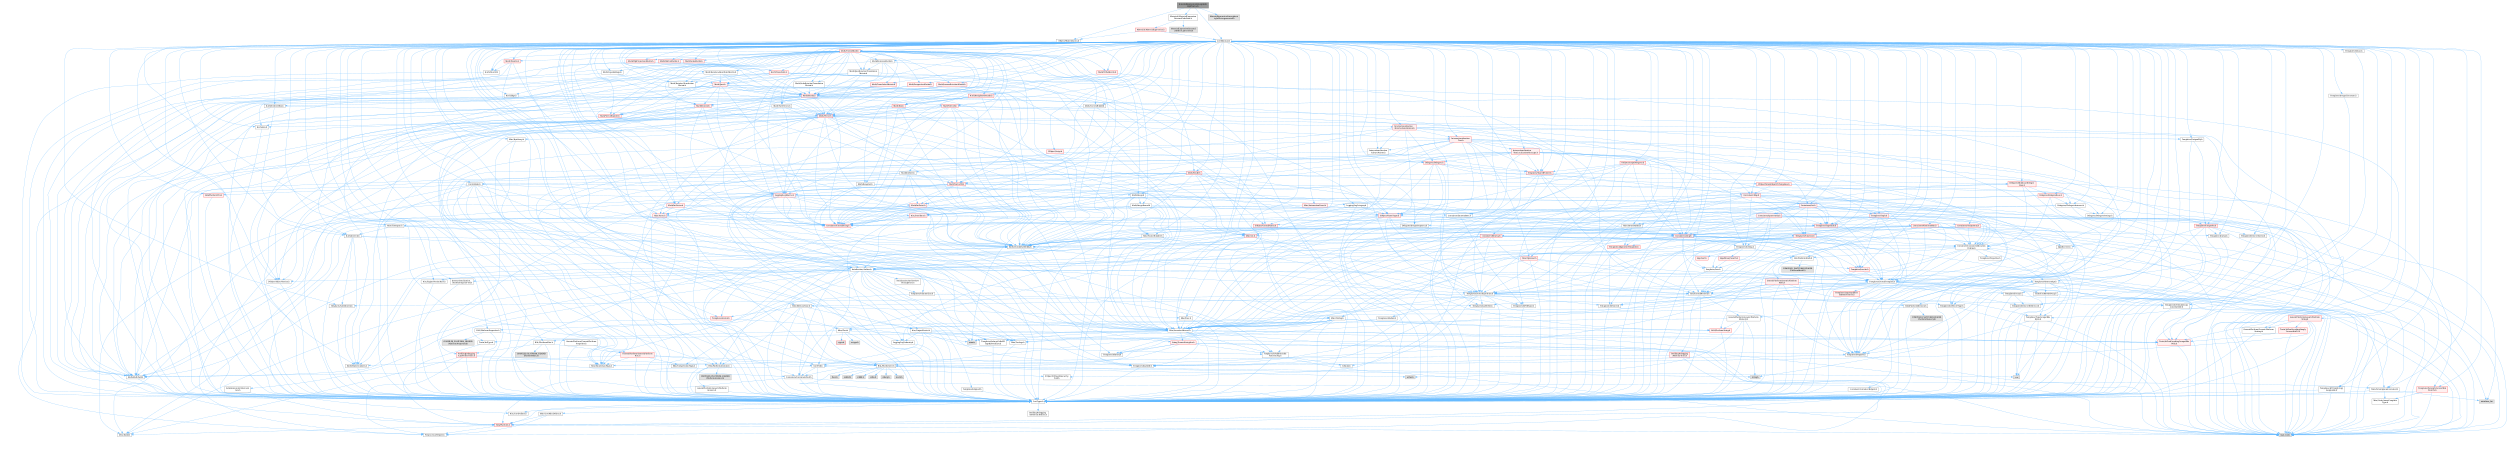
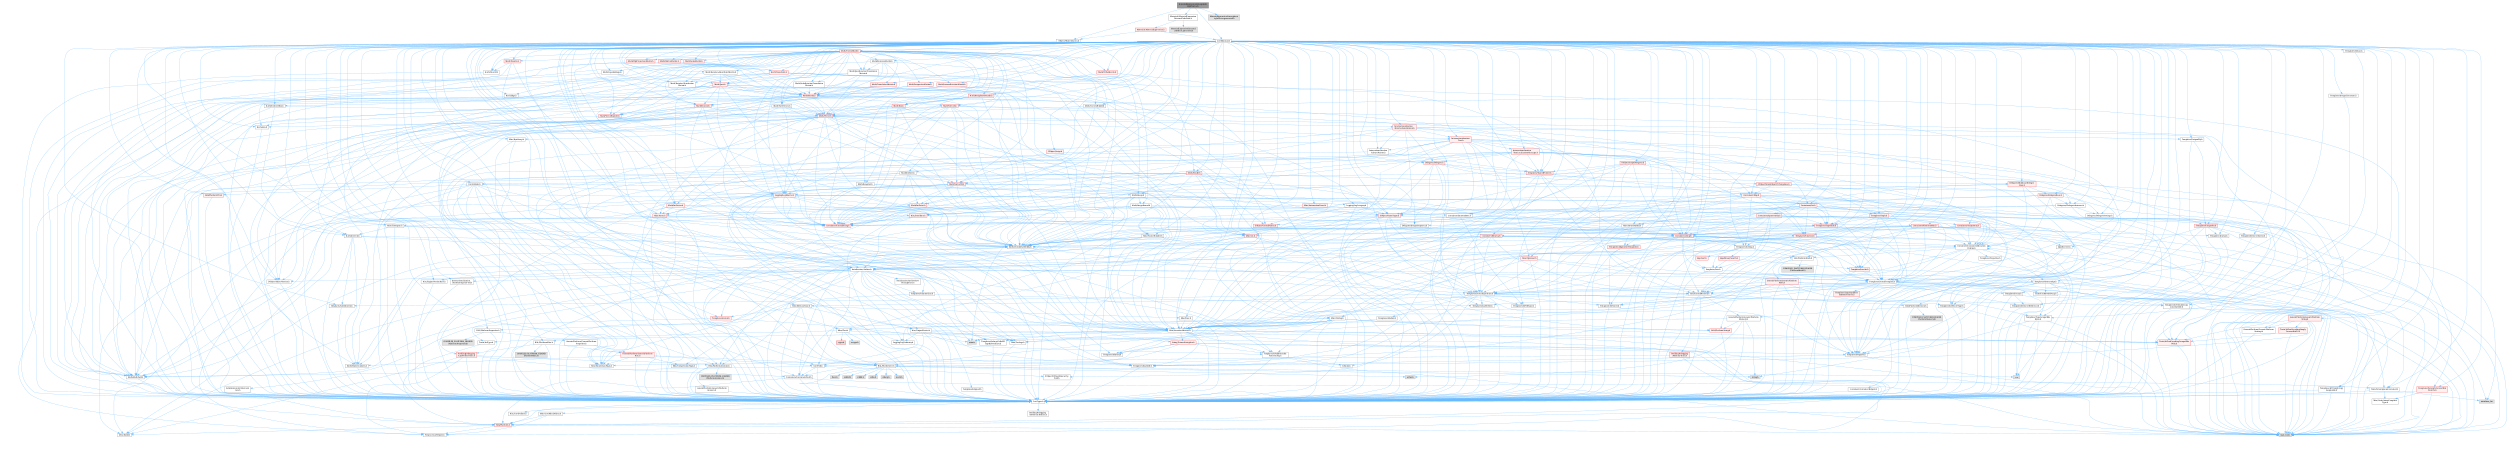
edge "Misc/Timespan.h" -> "Misc/CoreDefines.h": now "Misc/Timespan.h" -> "CoreTypes.h"
